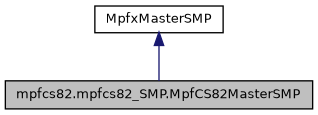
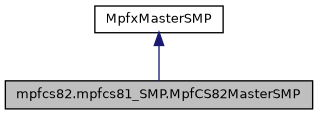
node "mpfcs82.mpfcs82_SMP.MpfCS82MasterSMP": label "mpfcs82.mpfcs82_SMP.MpfCS82MasterSMP" -> "mpfcs82.mpfcs81_SMP.MpfCS82MasterSMP"
